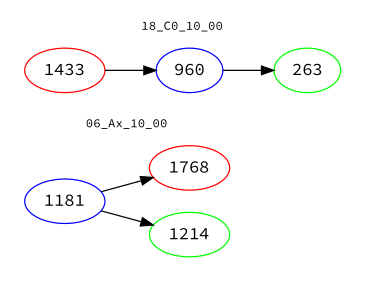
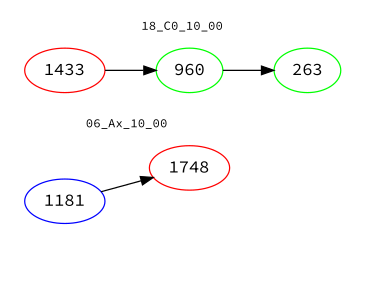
node "960": color blue -> green
node "1768": label "1768" -> "1748"
node "1214": removed
